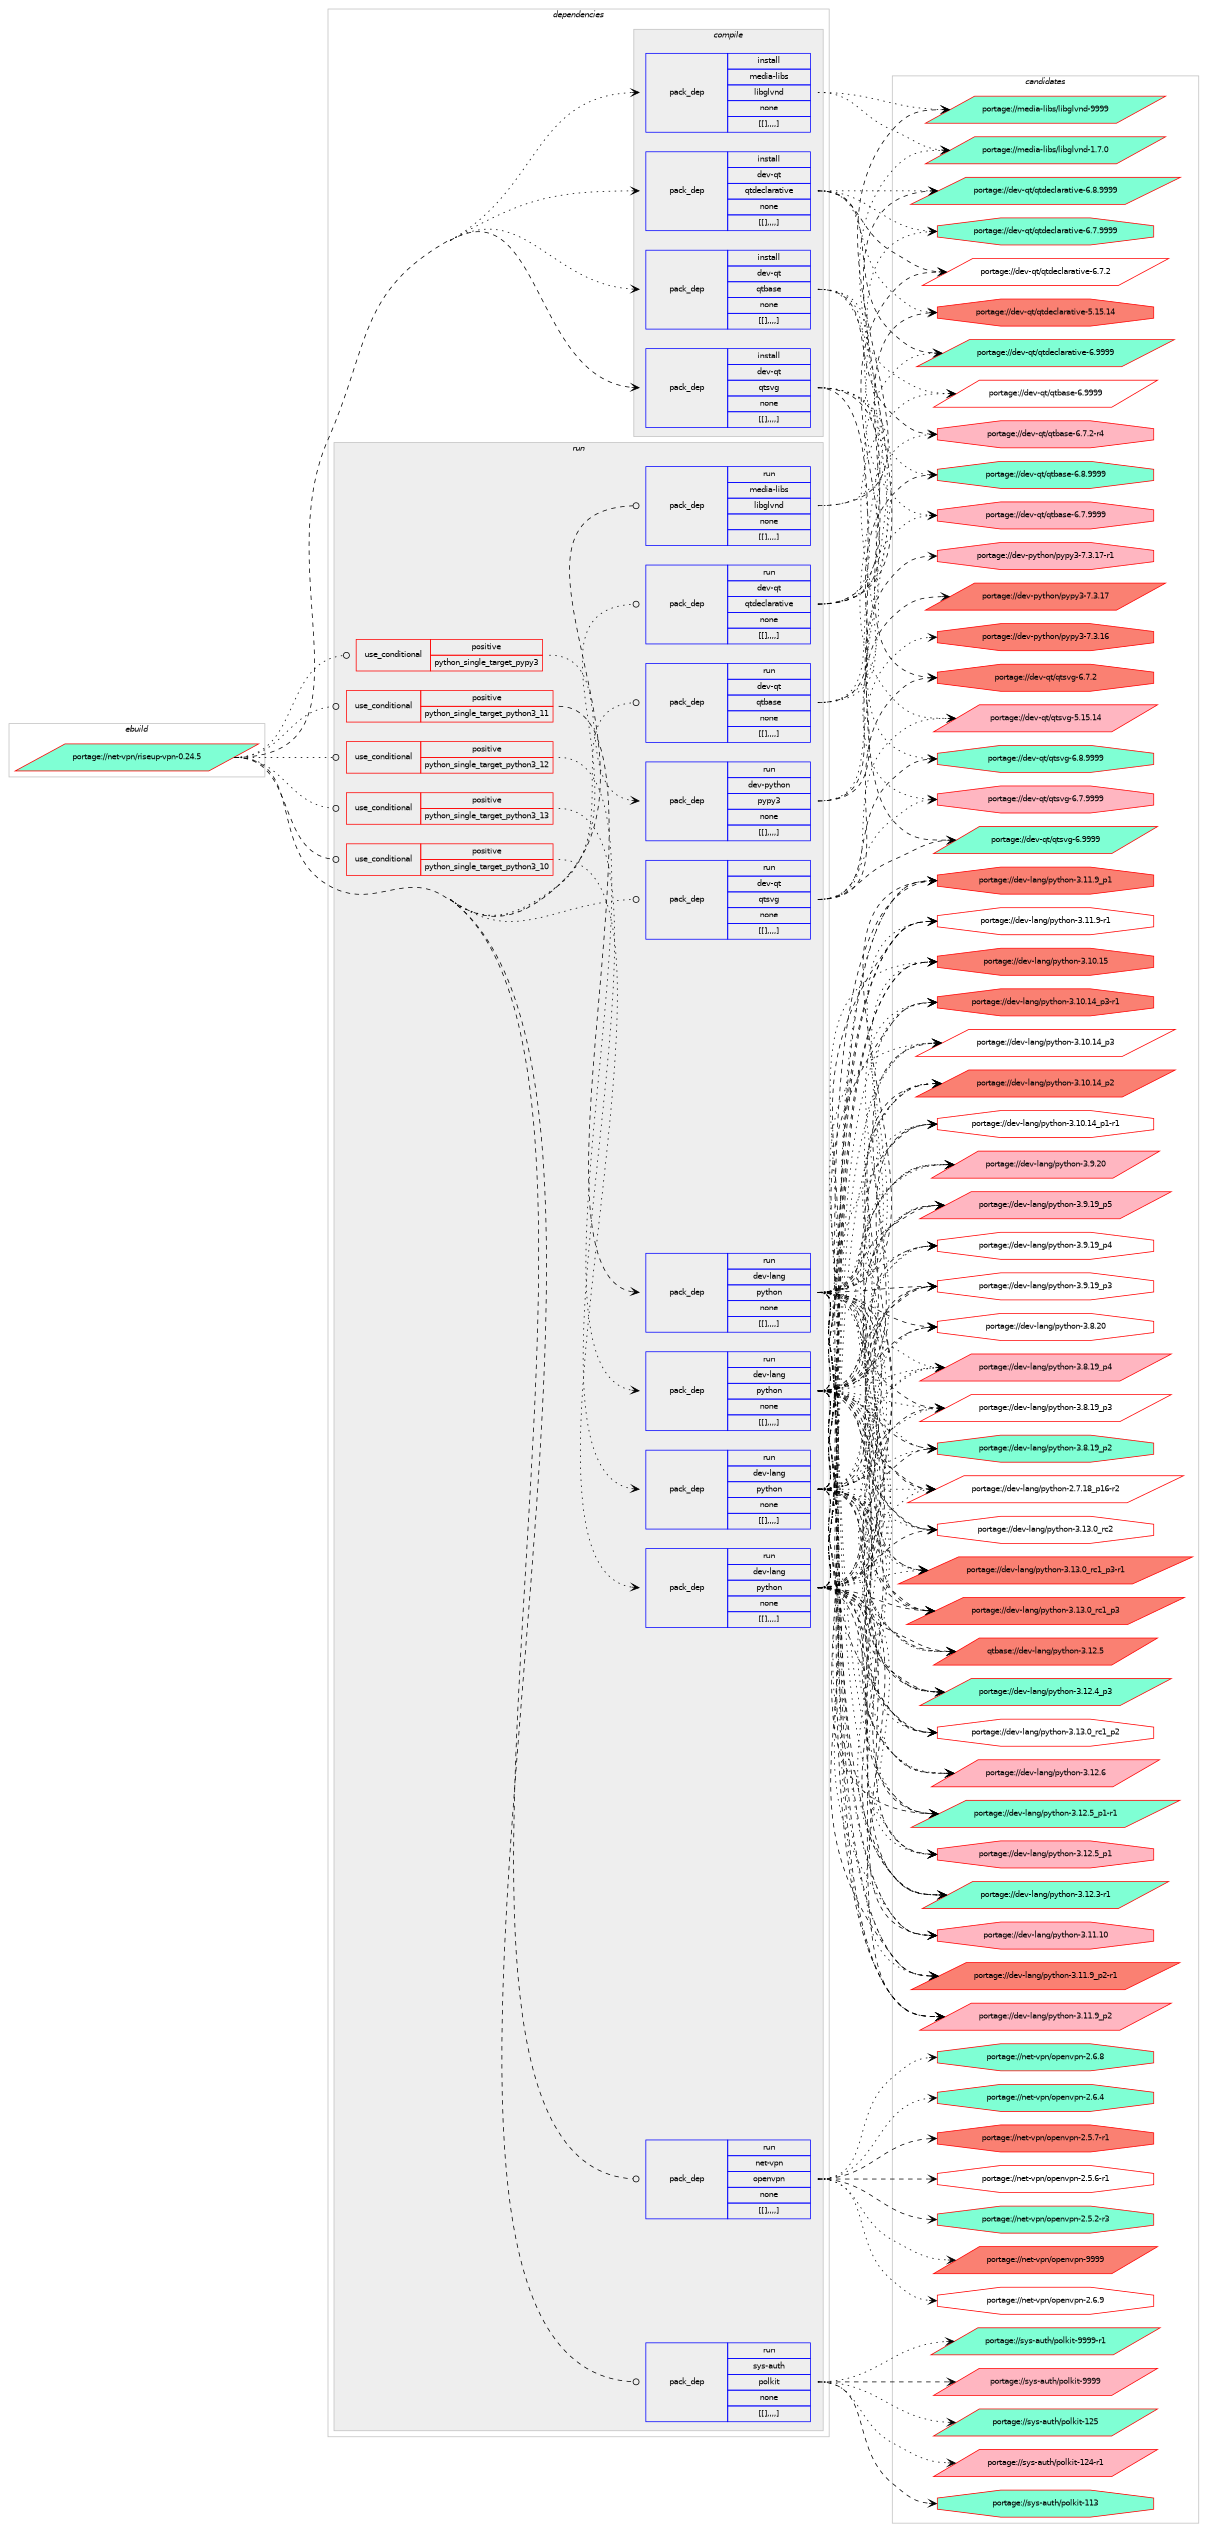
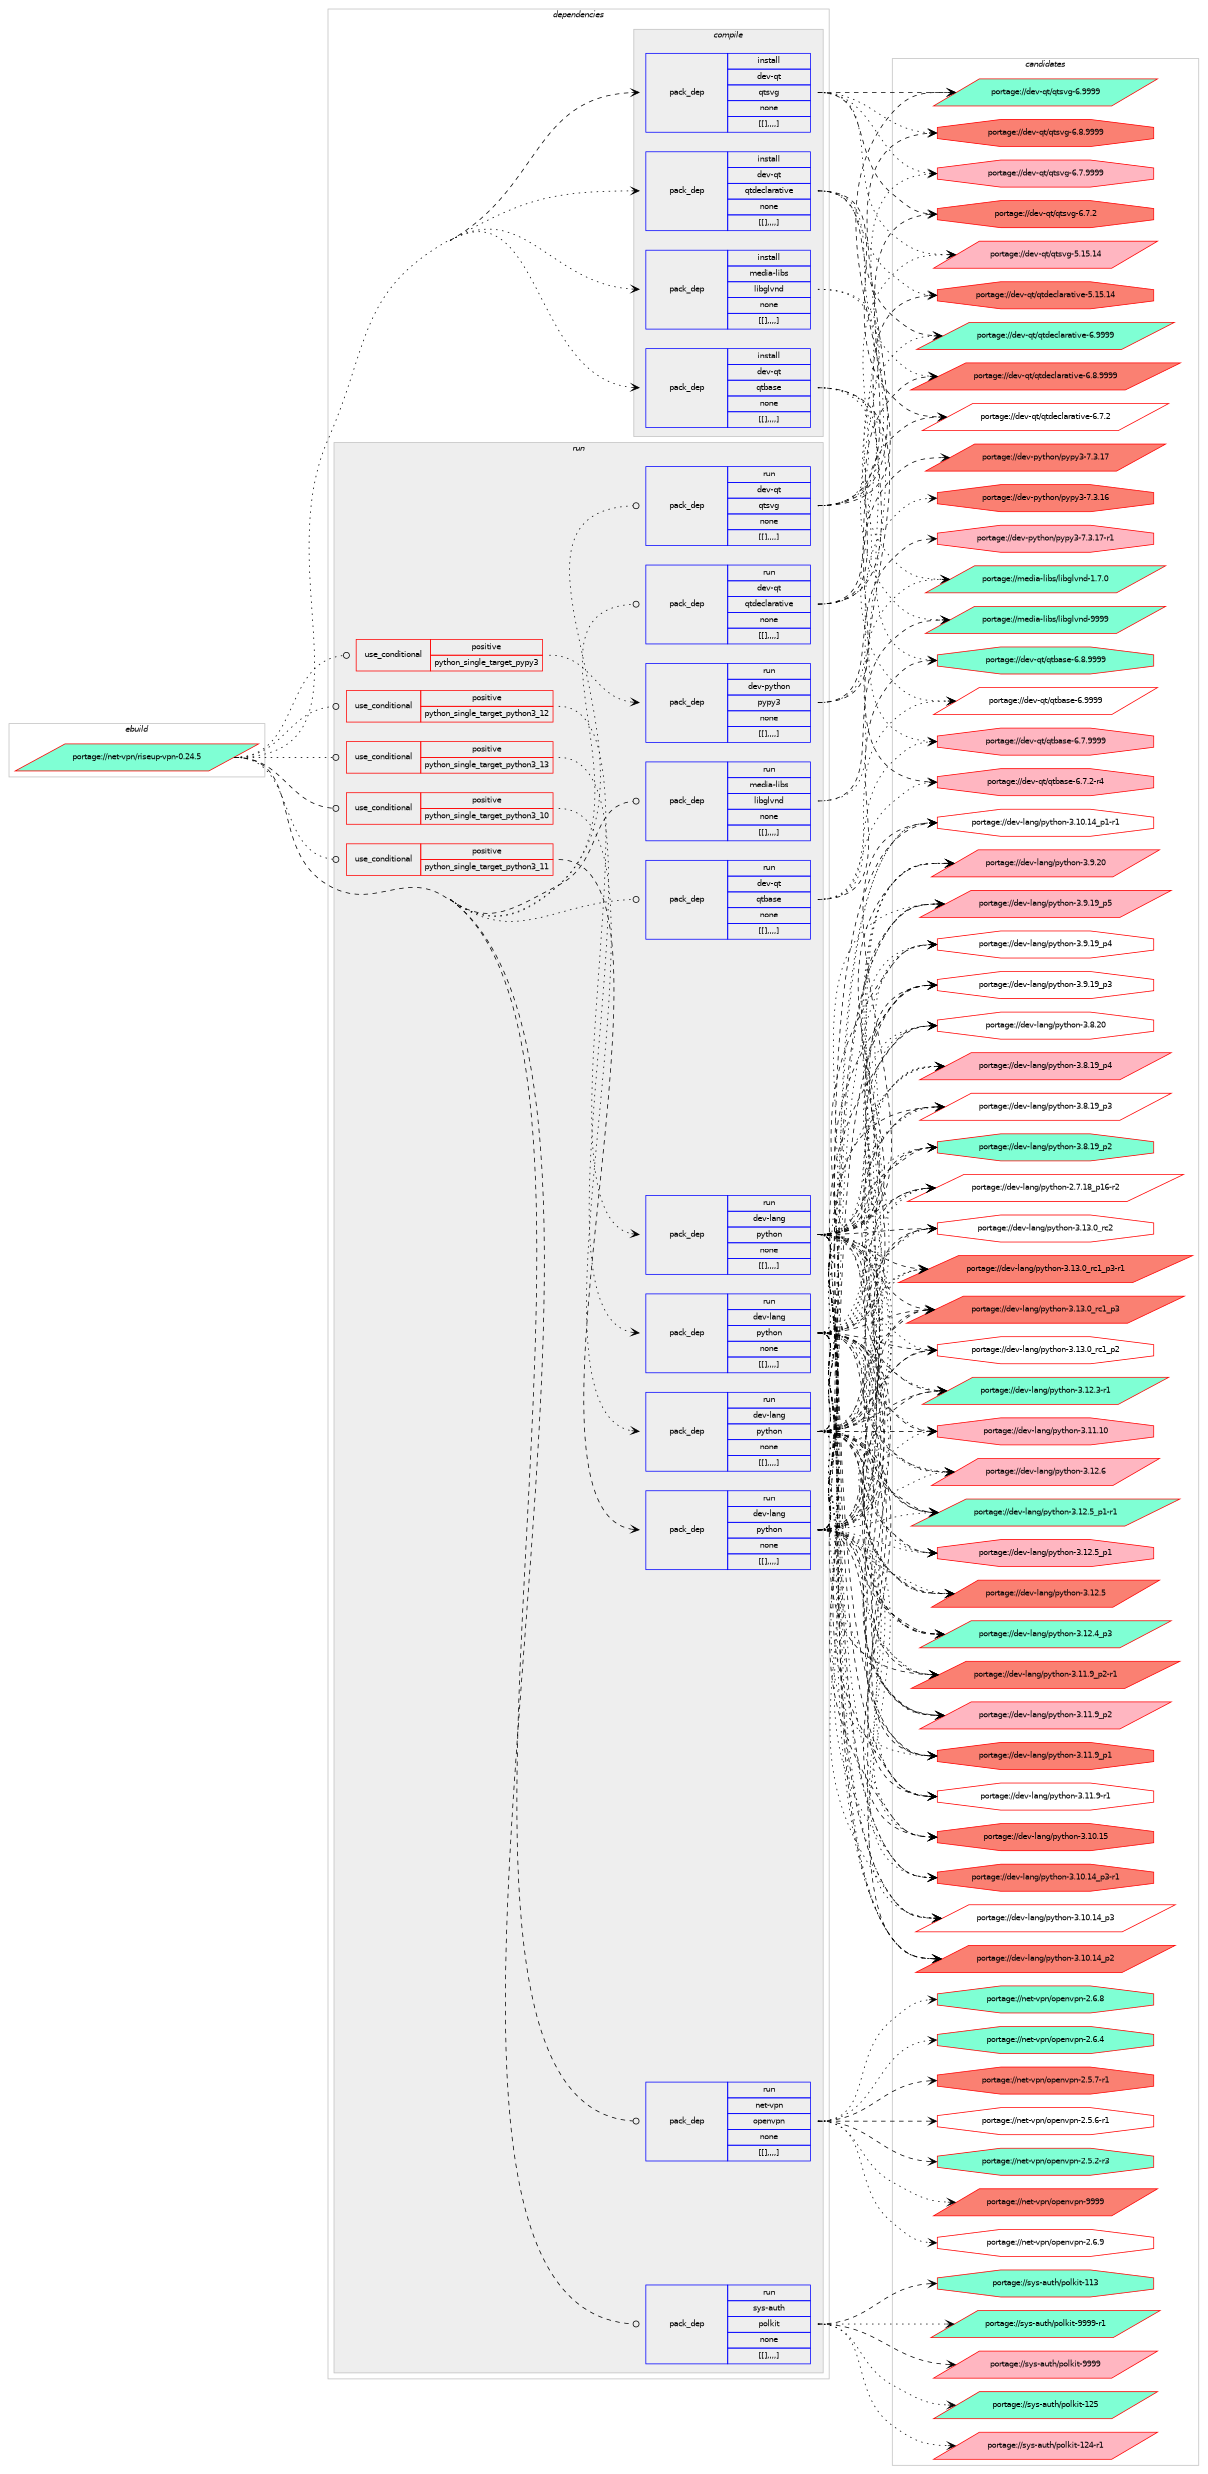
node "portage://dev-qt/qtdeclarative-6.8.9999": fillcolor aquamarine -> salmon
node "portage://dev-qt/qtdeclarative-6.7.9999": removed
node "portage://dev-qt/qtsvg-6.8.9999": fillcolor aquamarine -> salmon
node "qtbase://dev-lang/python-3.12.5": label "qtbase://dev-lang/python-3.12.5" -> "portage://dev-lang/python-3.12.5"
